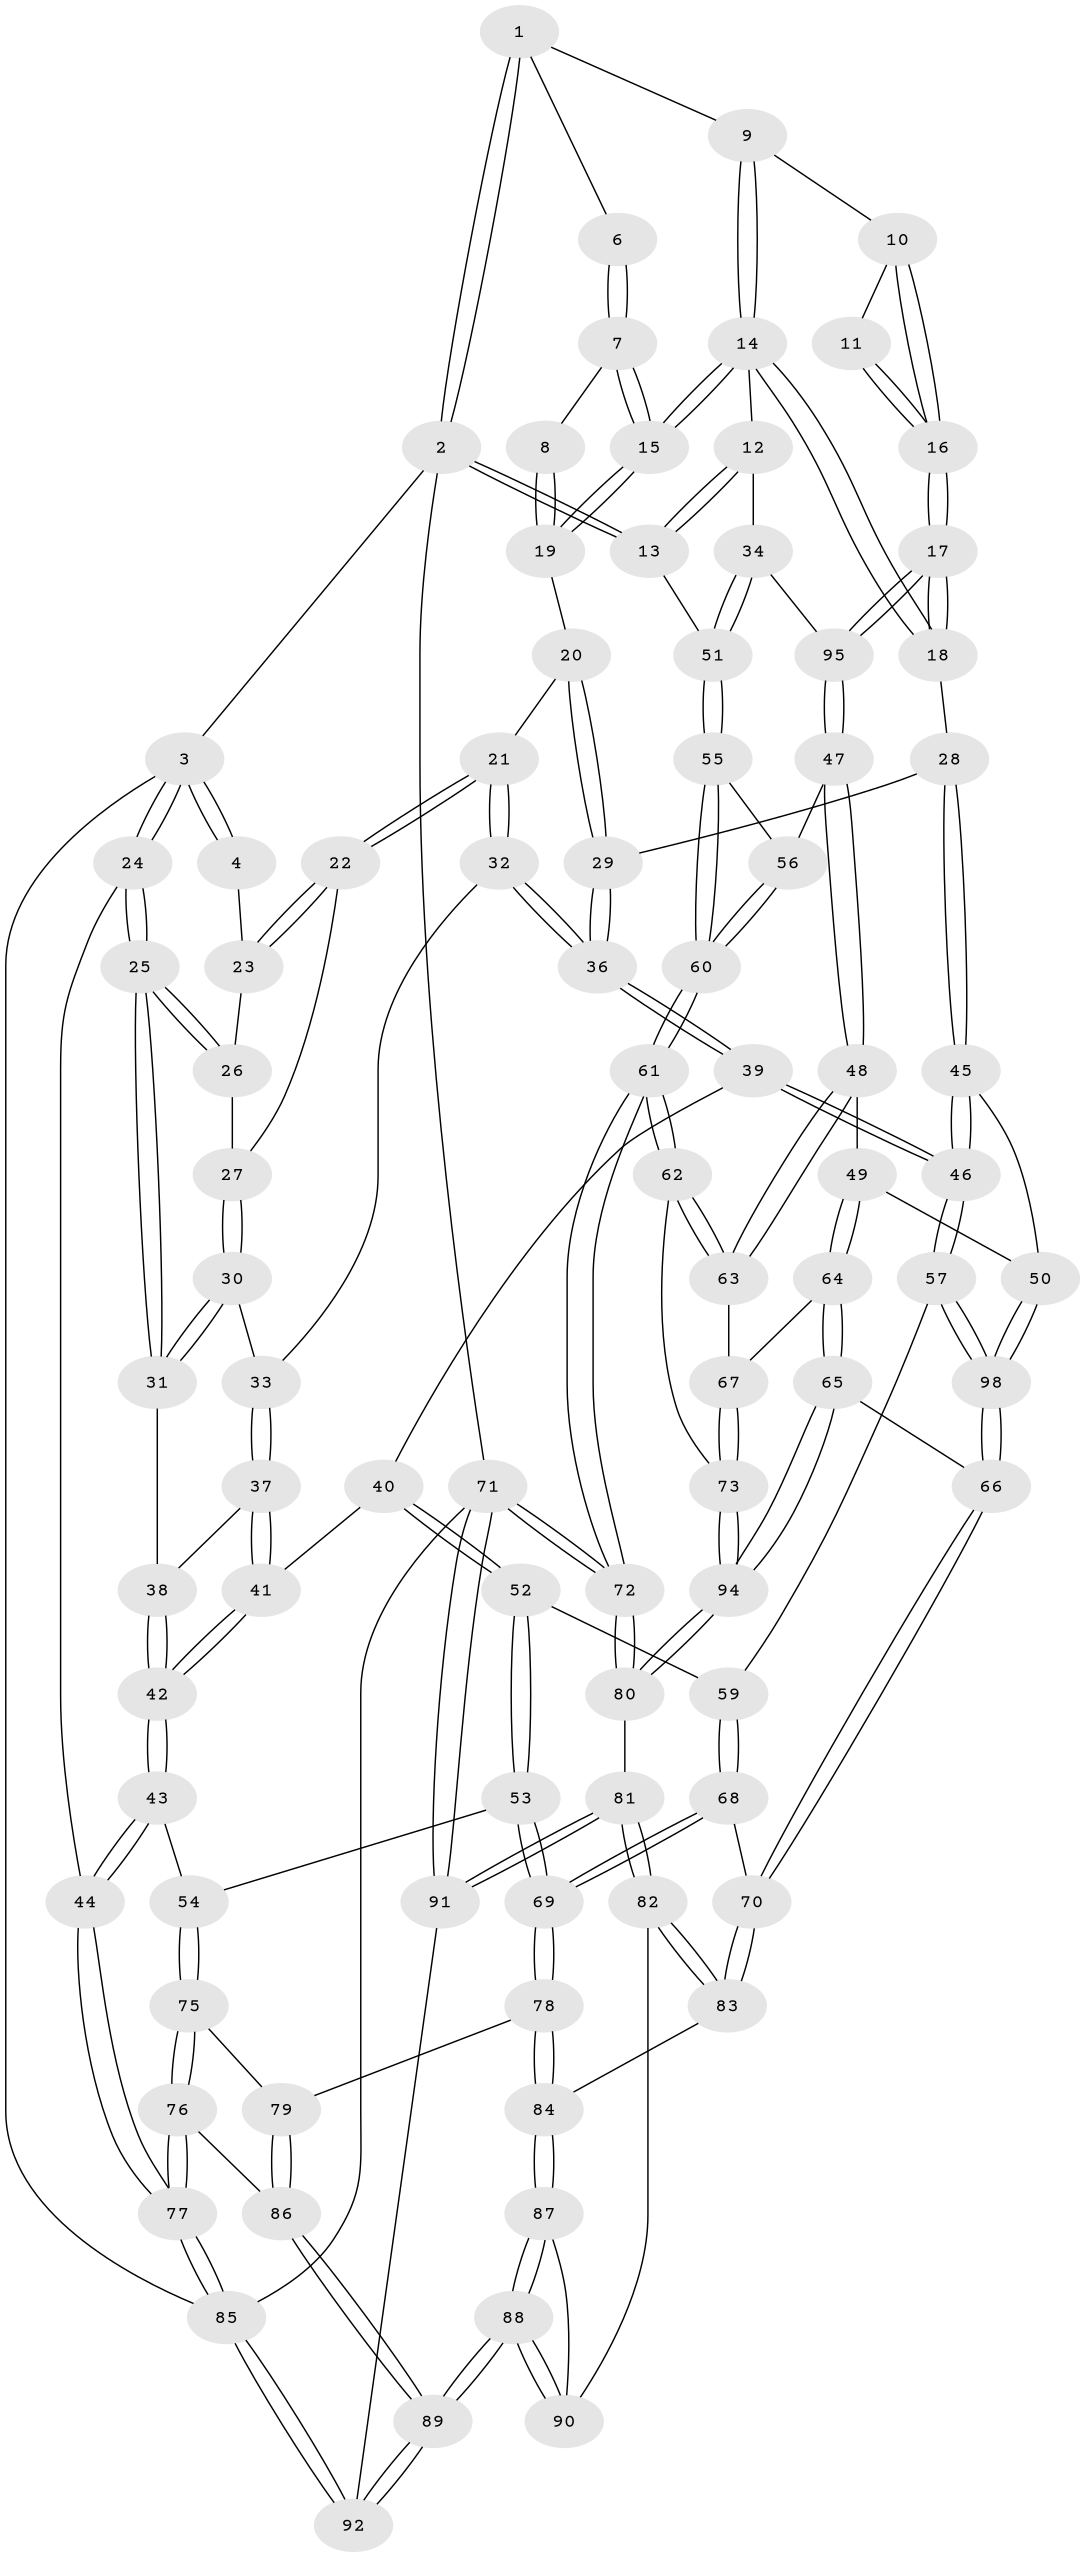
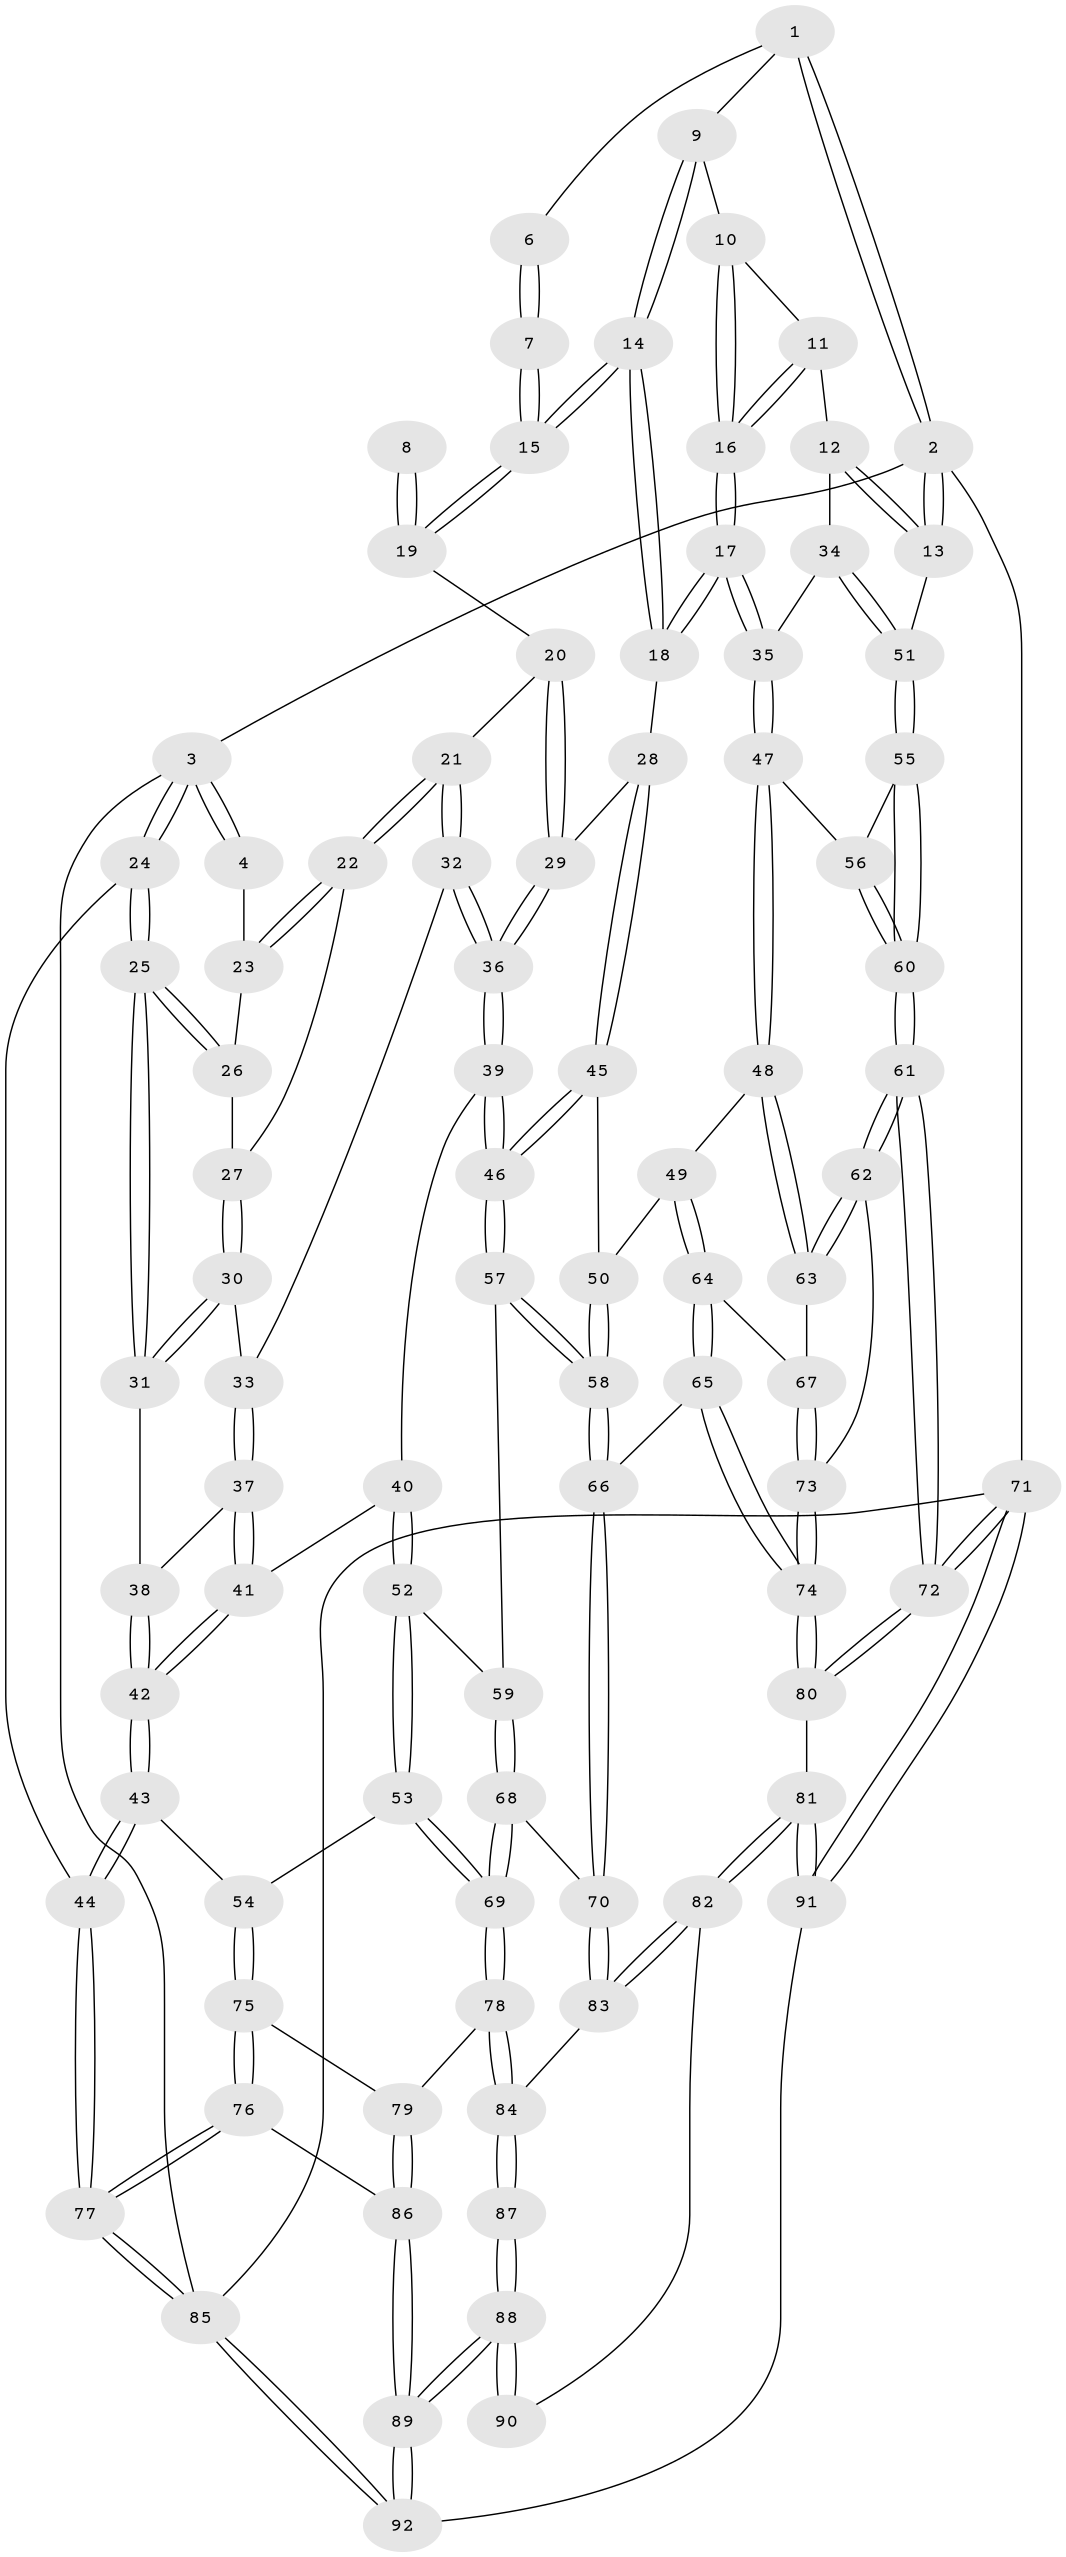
edge "7" -- "8": removed
edge "14" -- "12": now "11" -- "12"
node "95": label "95" -> "35"
node "98": label "98" -> "58"
node "94": label "94" -> "74"
edge "87" -- "90": removed
